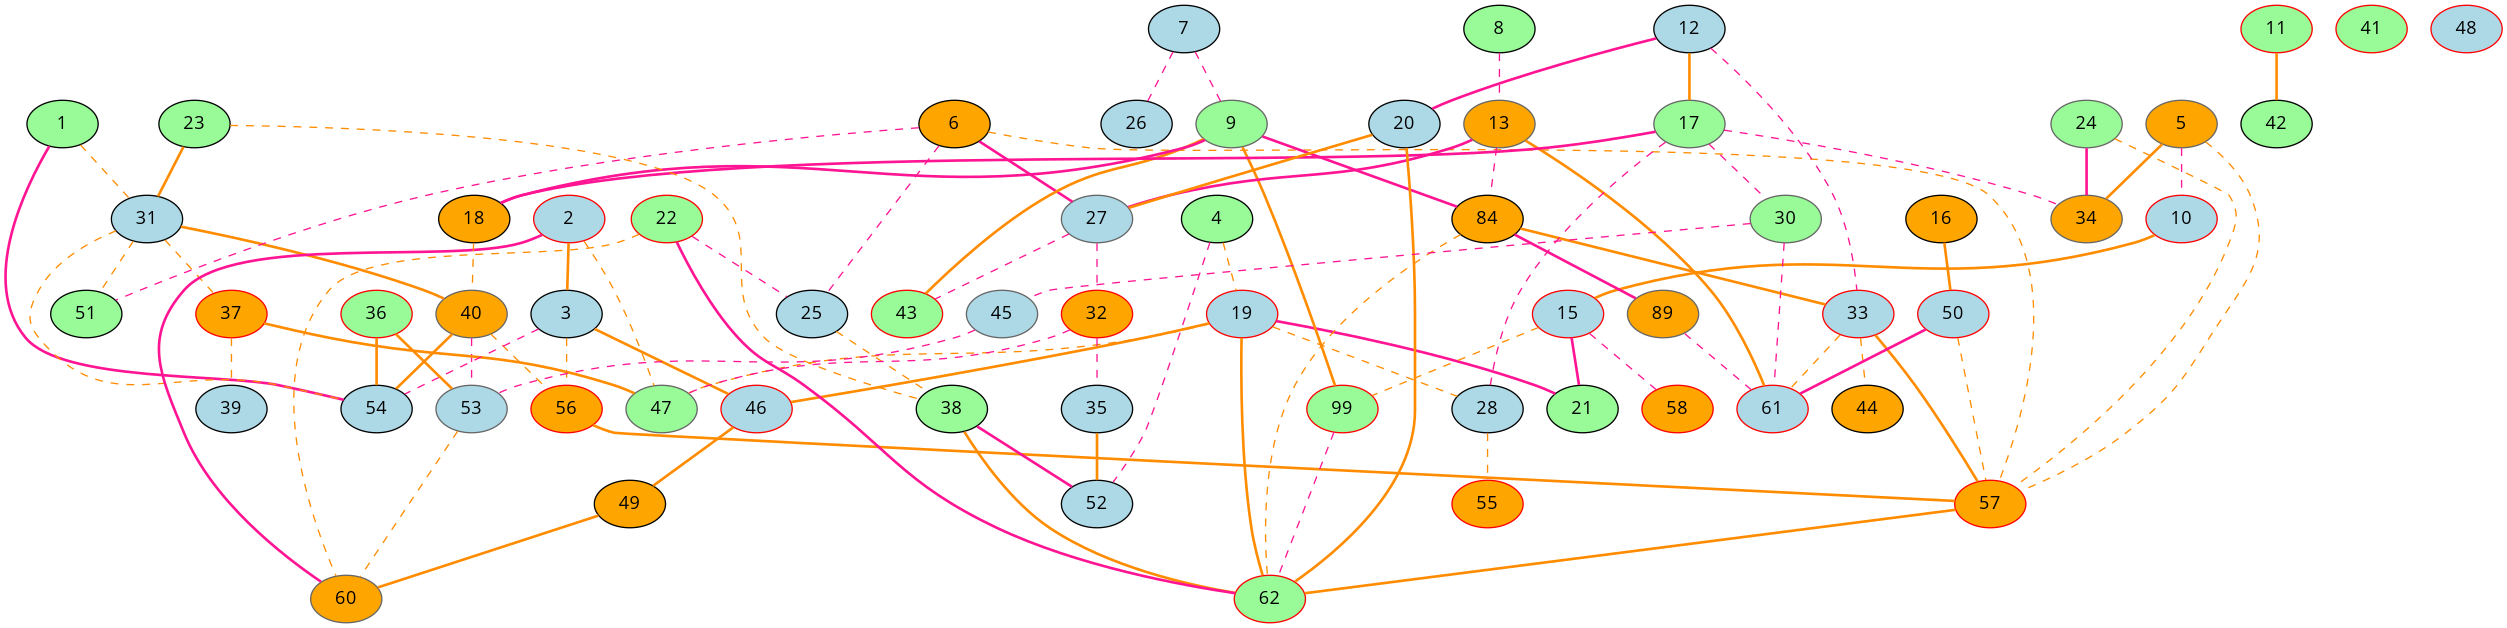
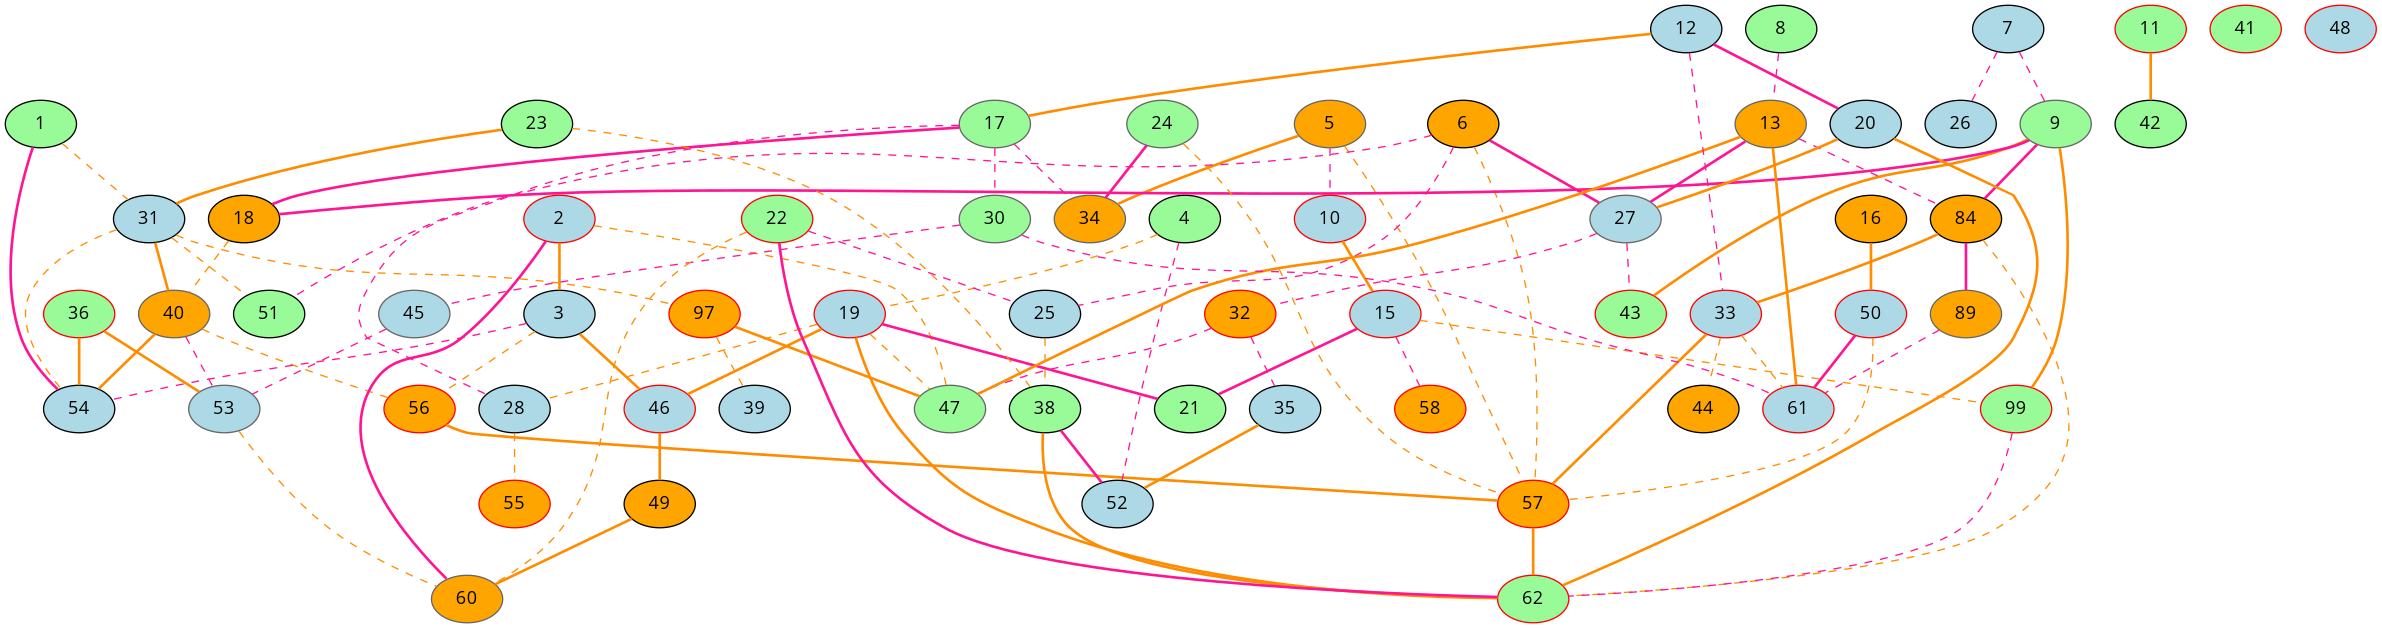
edge "13" -- "47": added
node "37": label "37" -> "97"
